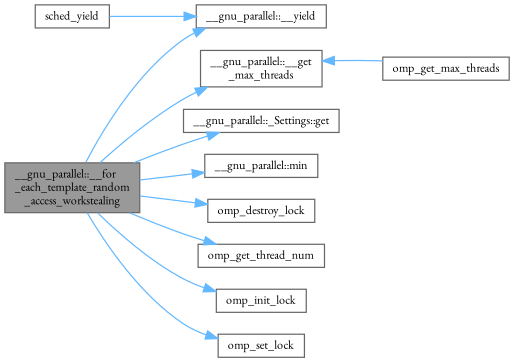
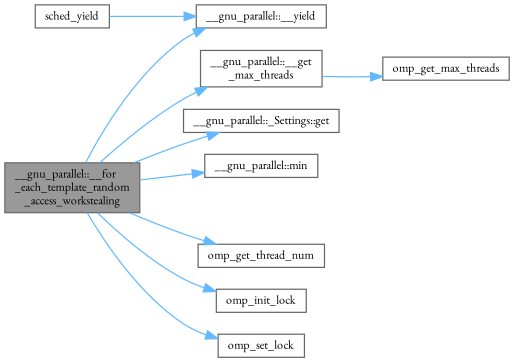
edge "omp_get_max_threads" -> "__gnu_parallel::__get _max_threads": reversed
node "omp_destroy_lock": removed
